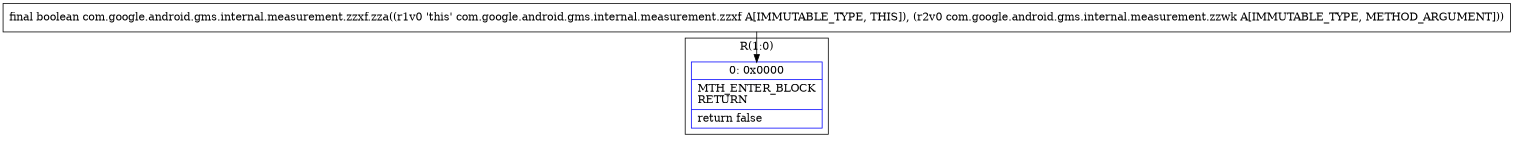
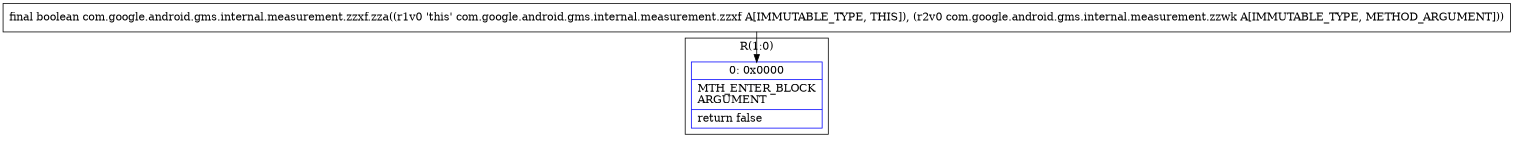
node "0: 0x0000": text "RETURN" -> "ARGUMENT"
